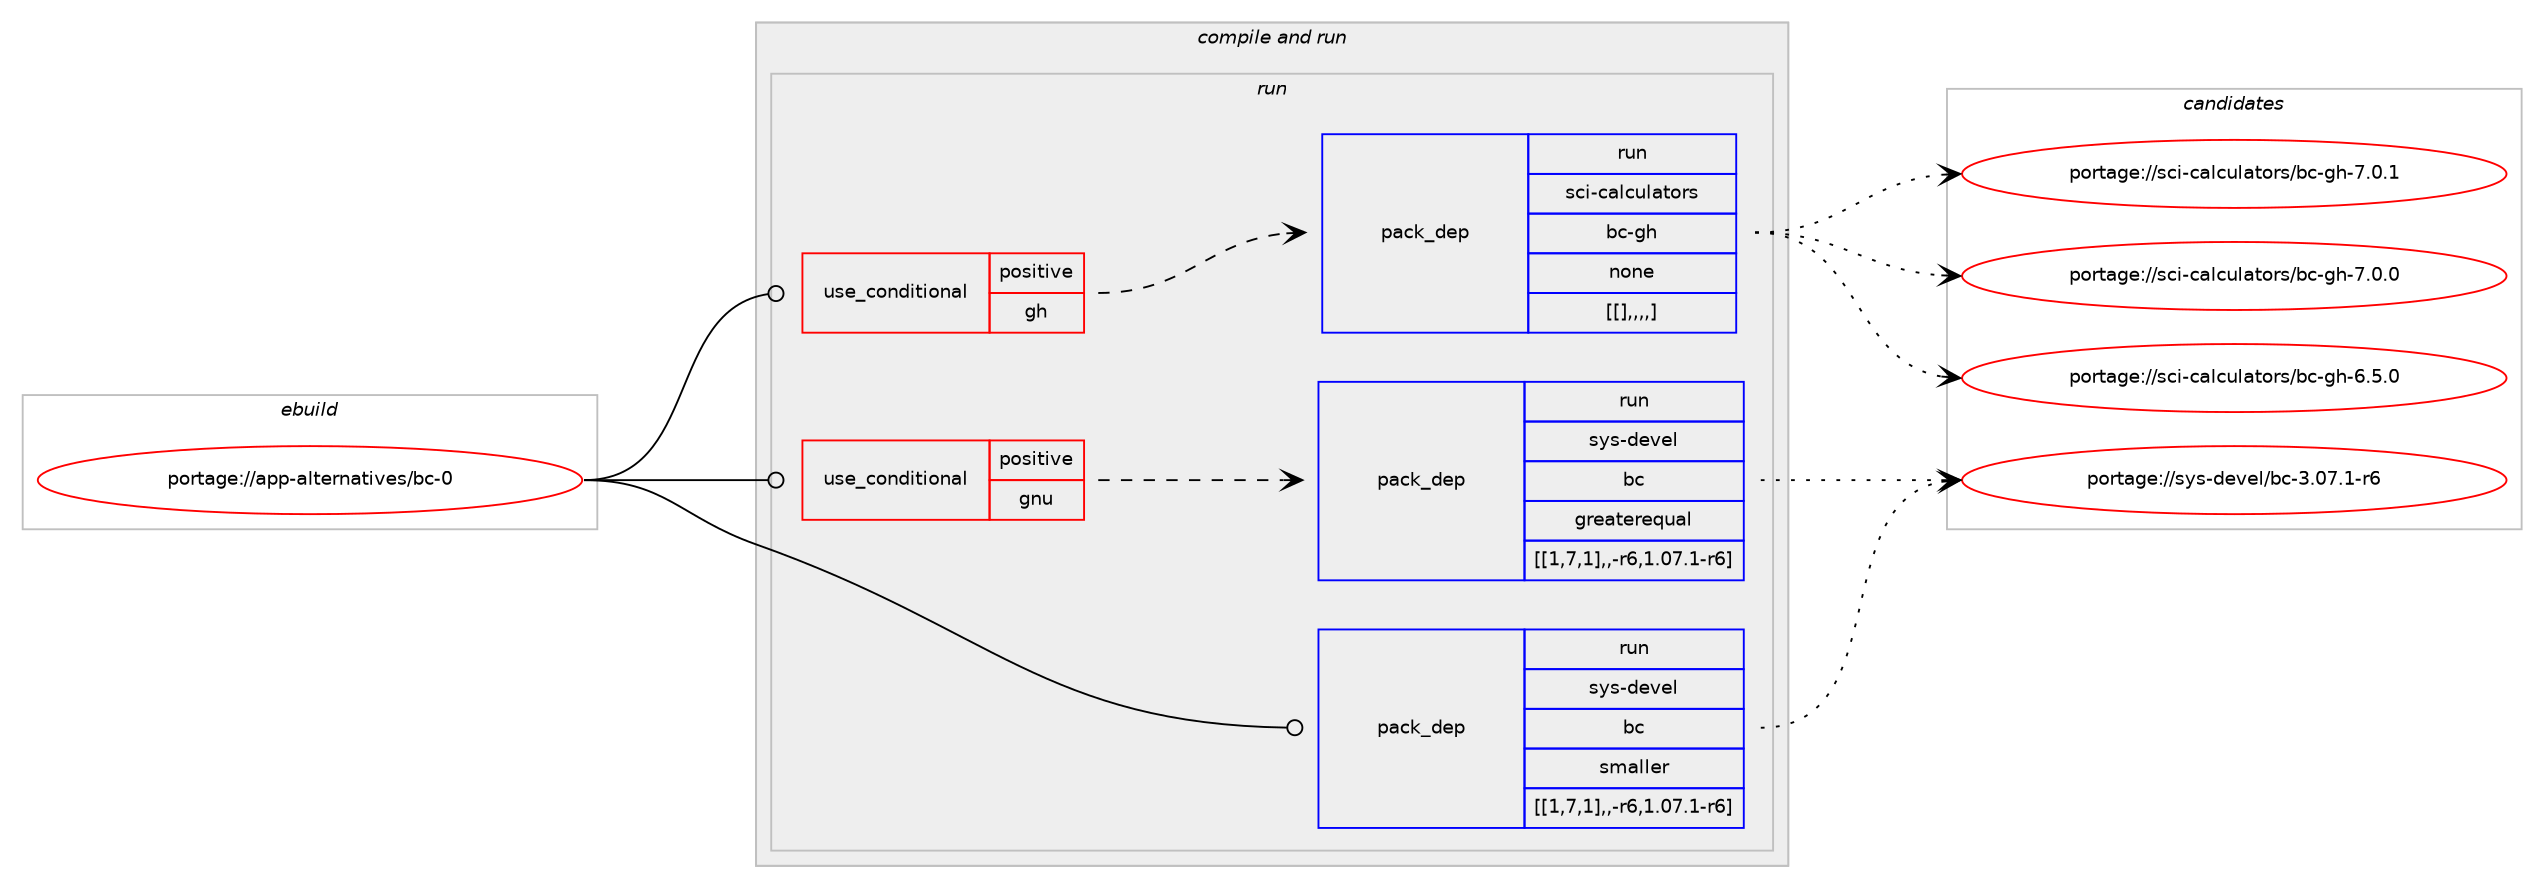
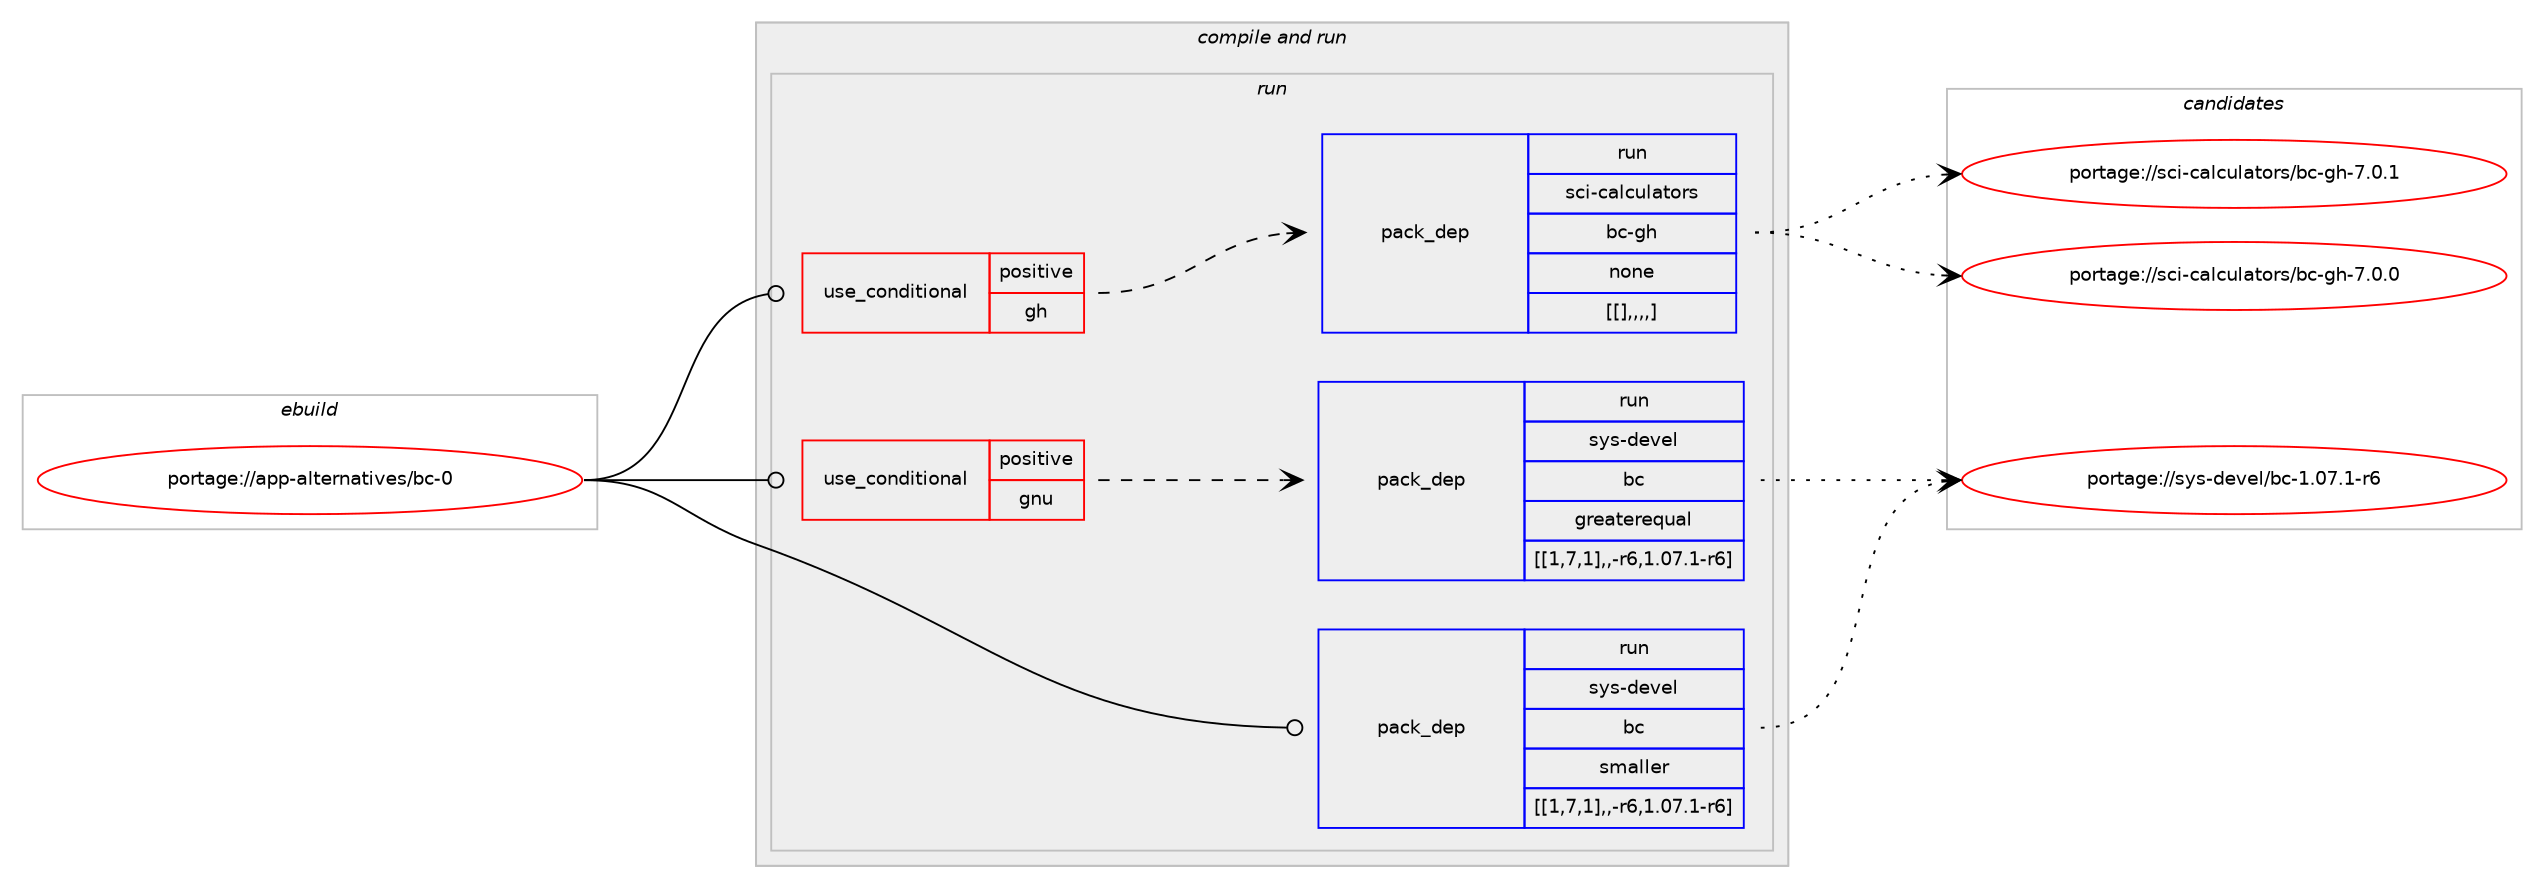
node "portage://sci-calculators/bc-gh-6.5.0": removed
node "portage://sys-devel/bc-3.07.1-r6": label "portage://sys-devel/bc-3.07.1-r6" -> "portage://sys-devel/bc-1.07.1-r6"
